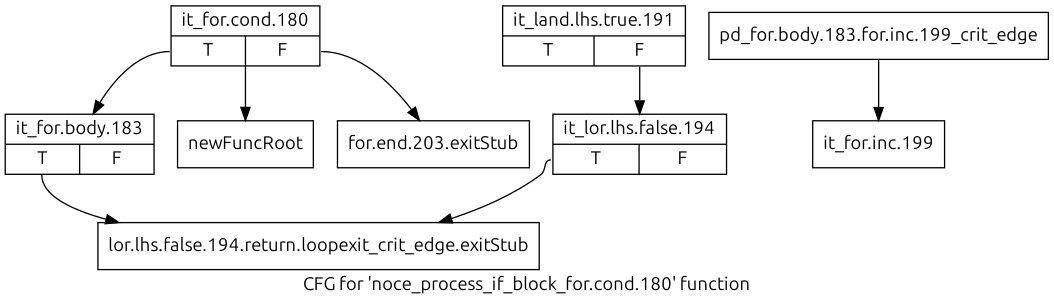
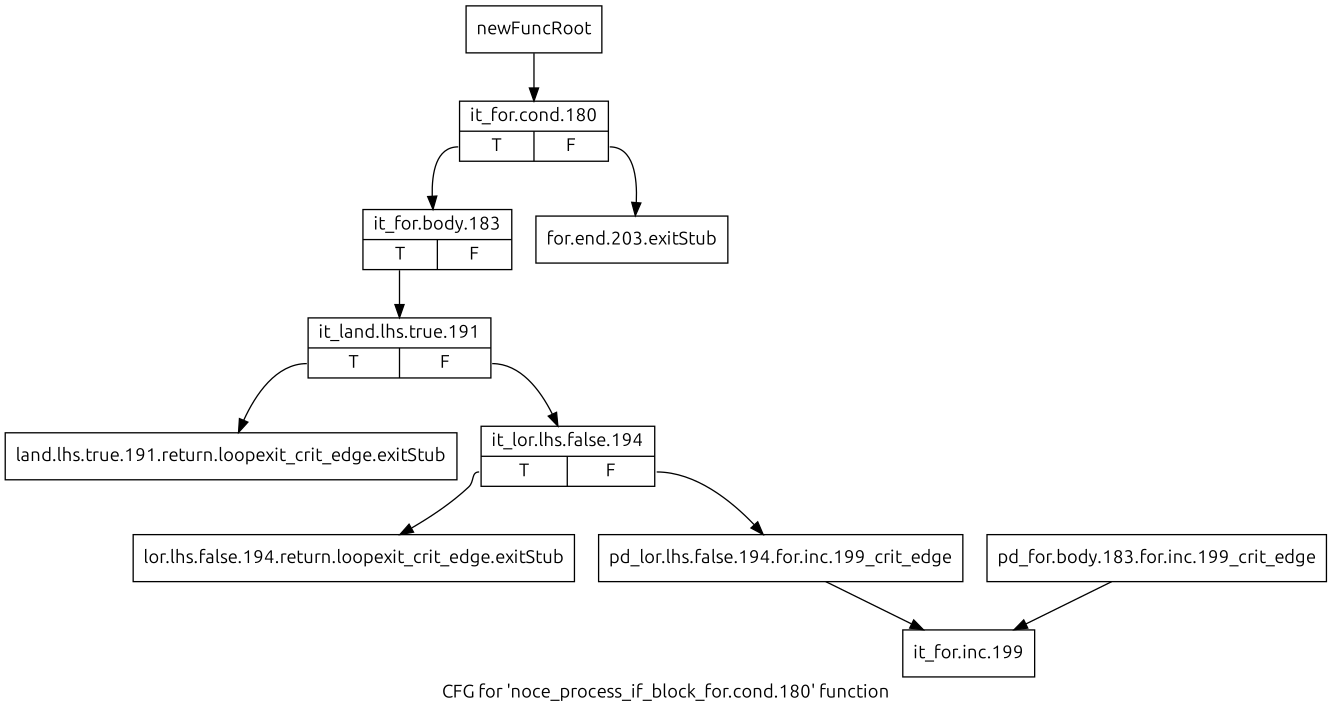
edge "it_for.cond.180" -> "newFuncRoot": reversed
edge "it_for.body.183" -> "lor.lhs.false.194.return.loopexit_crit_edge.exitStub": now "it_for.body.183" -> "it_land.lhs.true.191"
node "land.lhs.true.191.return.loopexit_crit_edge.exitStub": added
node "pd_lor.lhs.false.194.for.inc.199_crit_edge": added
